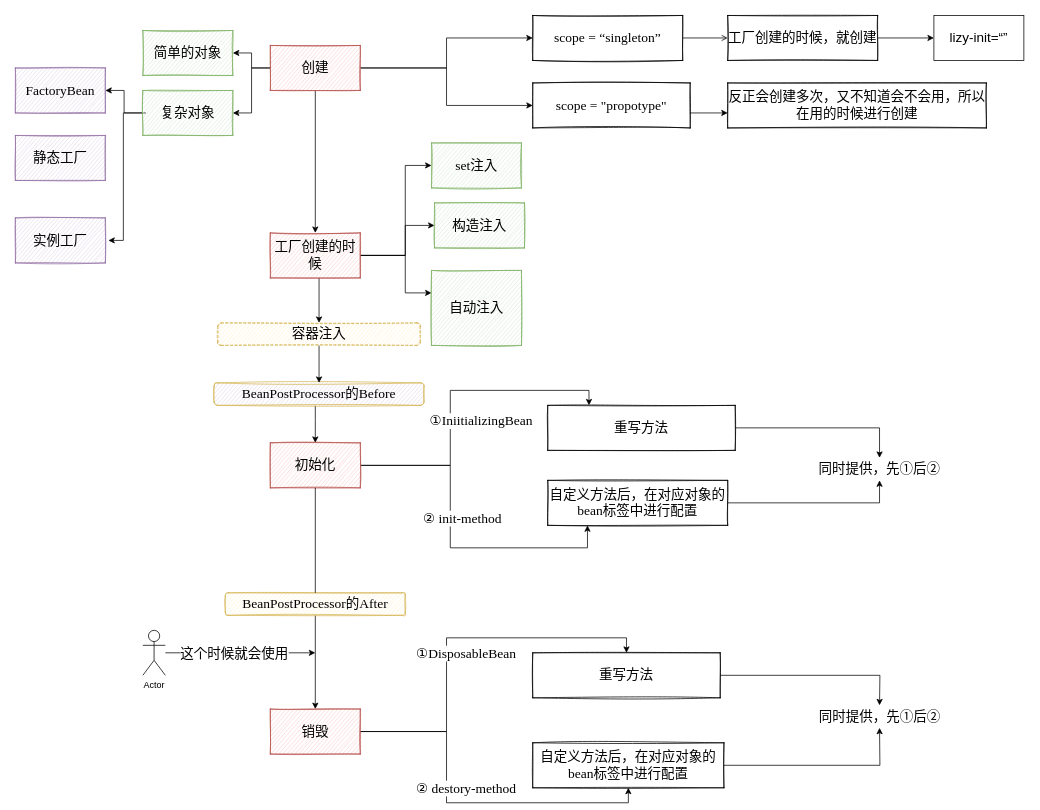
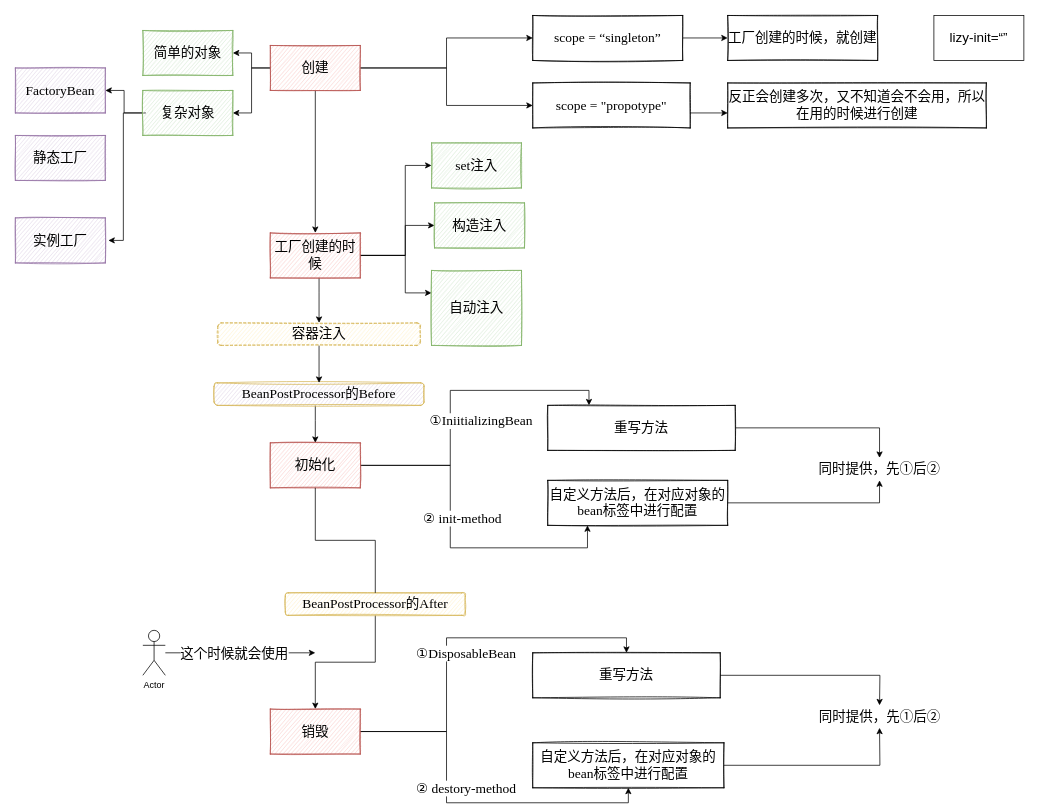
edge "scope = “singleton”" -> "工厂创建的时候，就创建": arrowhead open -> classic
edge "工厂创建的时候，就创建" -> "lizy-init=“”": removed
node "BeanPostProcessor的After": moved (315, 604) -> (375, 604)
